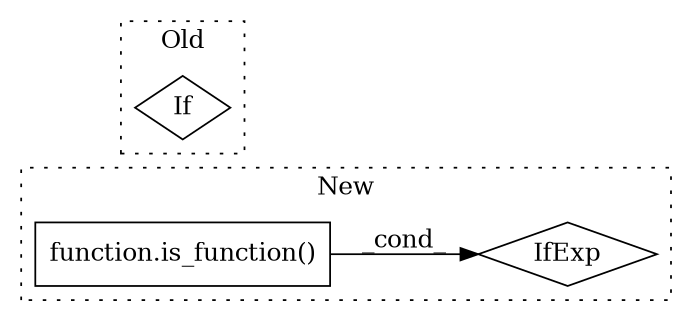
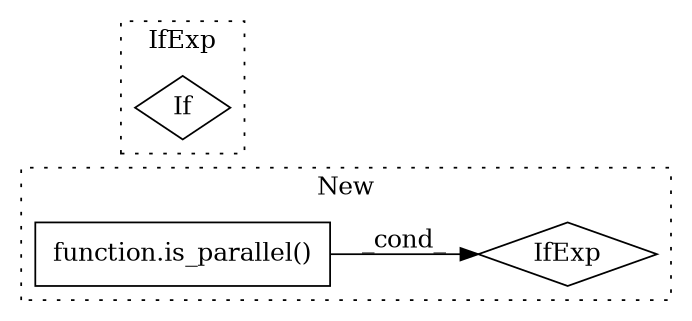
cluster "Old": label "Old" -> "IfExp"
node "function.is_function()": label "function.is_function()" -> "function.is_parallel()"
